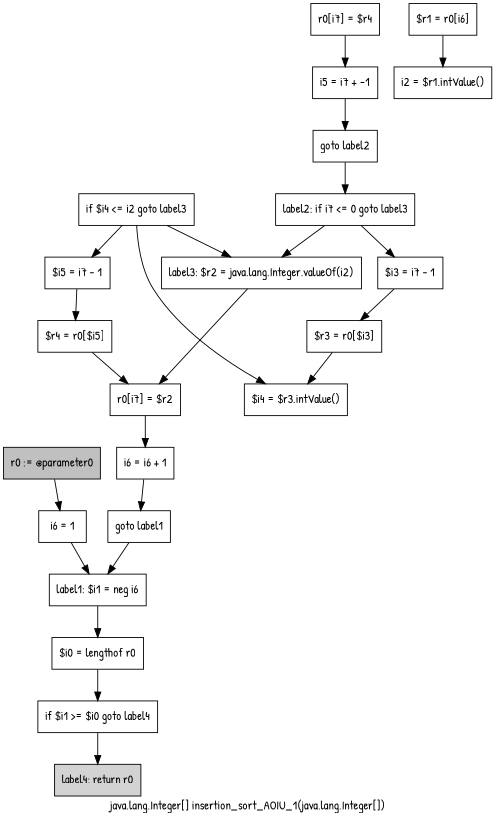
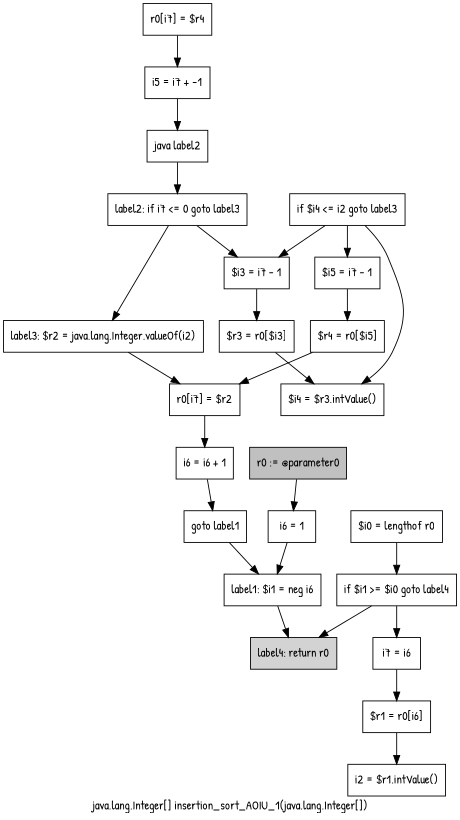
node "goto label2": label "goto label2" -> "java label2"
edge "if $i4 <= i2 goto label3" -> "label3: $r2 = java.lang.Integer.valueOf(i2)": now "if $i4 <= i2 goto label3" -> "$i3 = i7 - 1"
edge "label1: $i1 = neg i6" -> "$i0 = lengthof r0": now "label1: $i1 = neg i6" -> "label4: return r0"
node "i7 = i6": added
